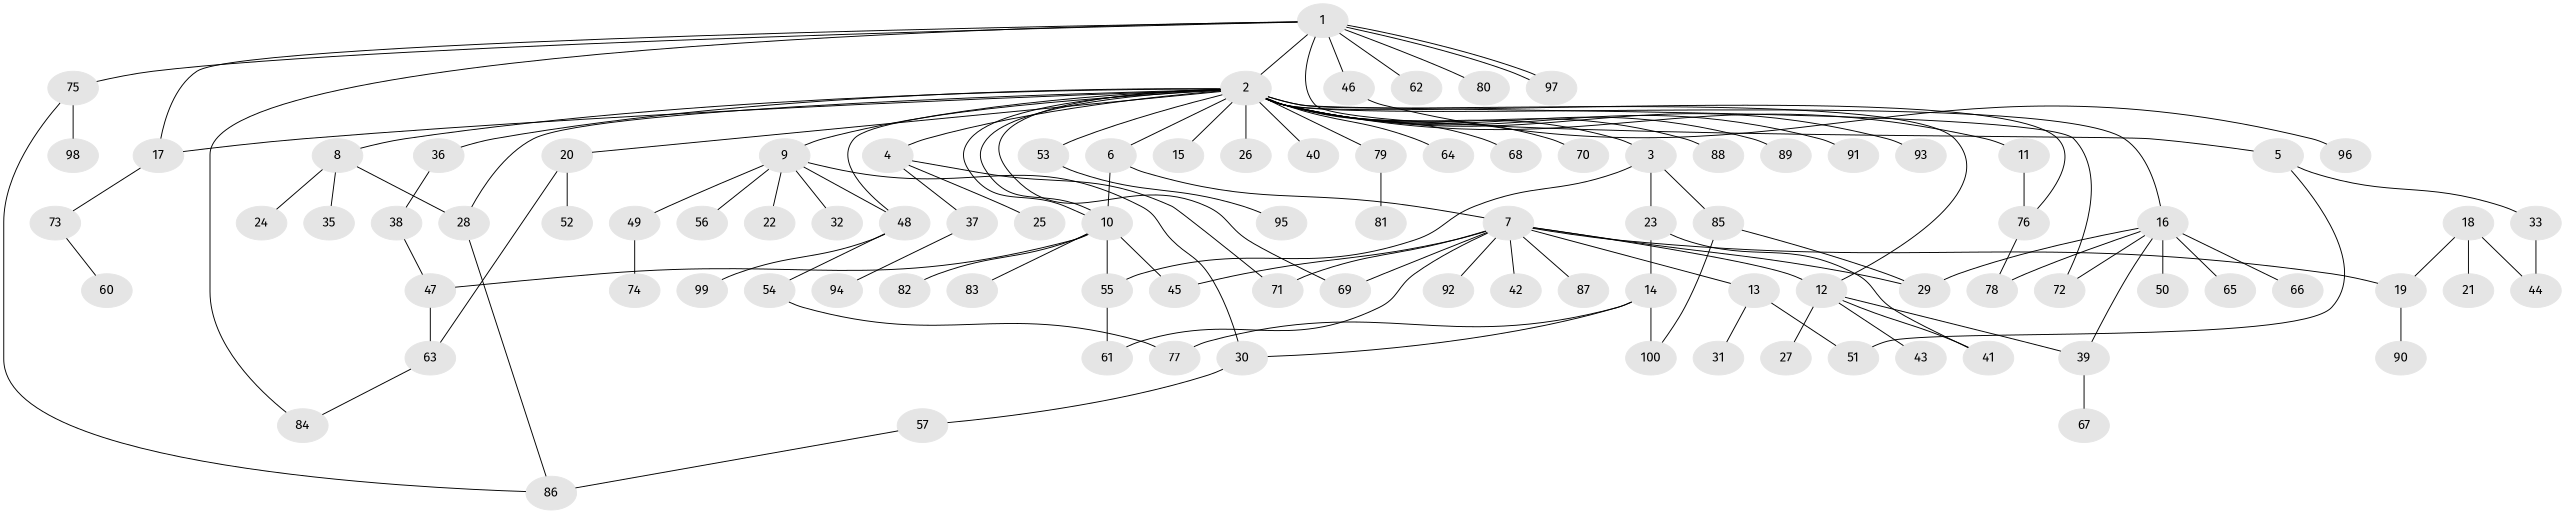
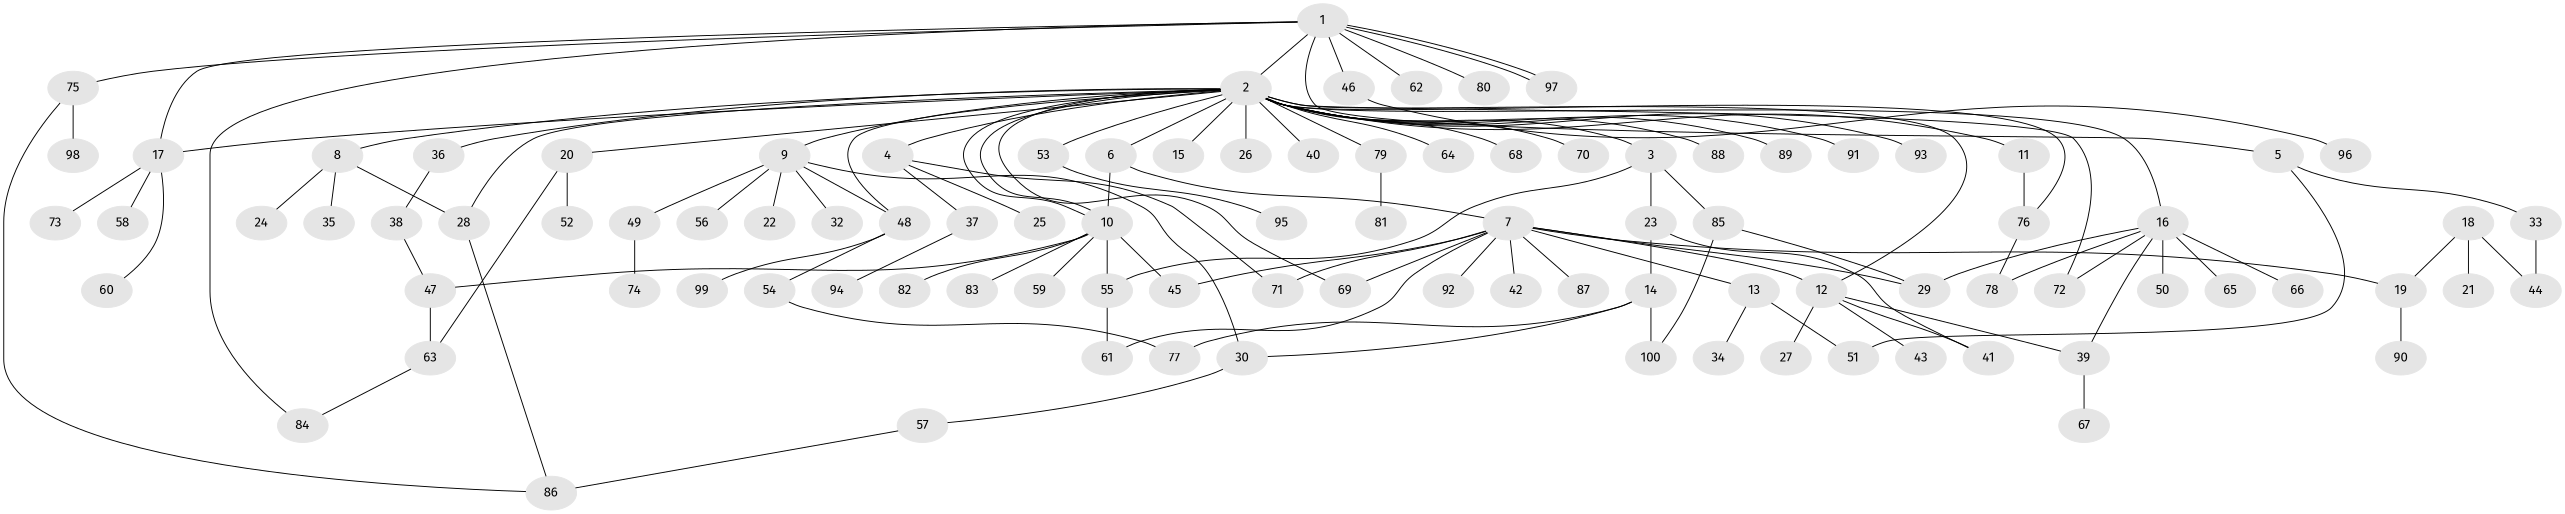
node "58": added
edge "73" -- "60": now "17" -- "60"
node "59": added
node "31": label "31" -> "34"
